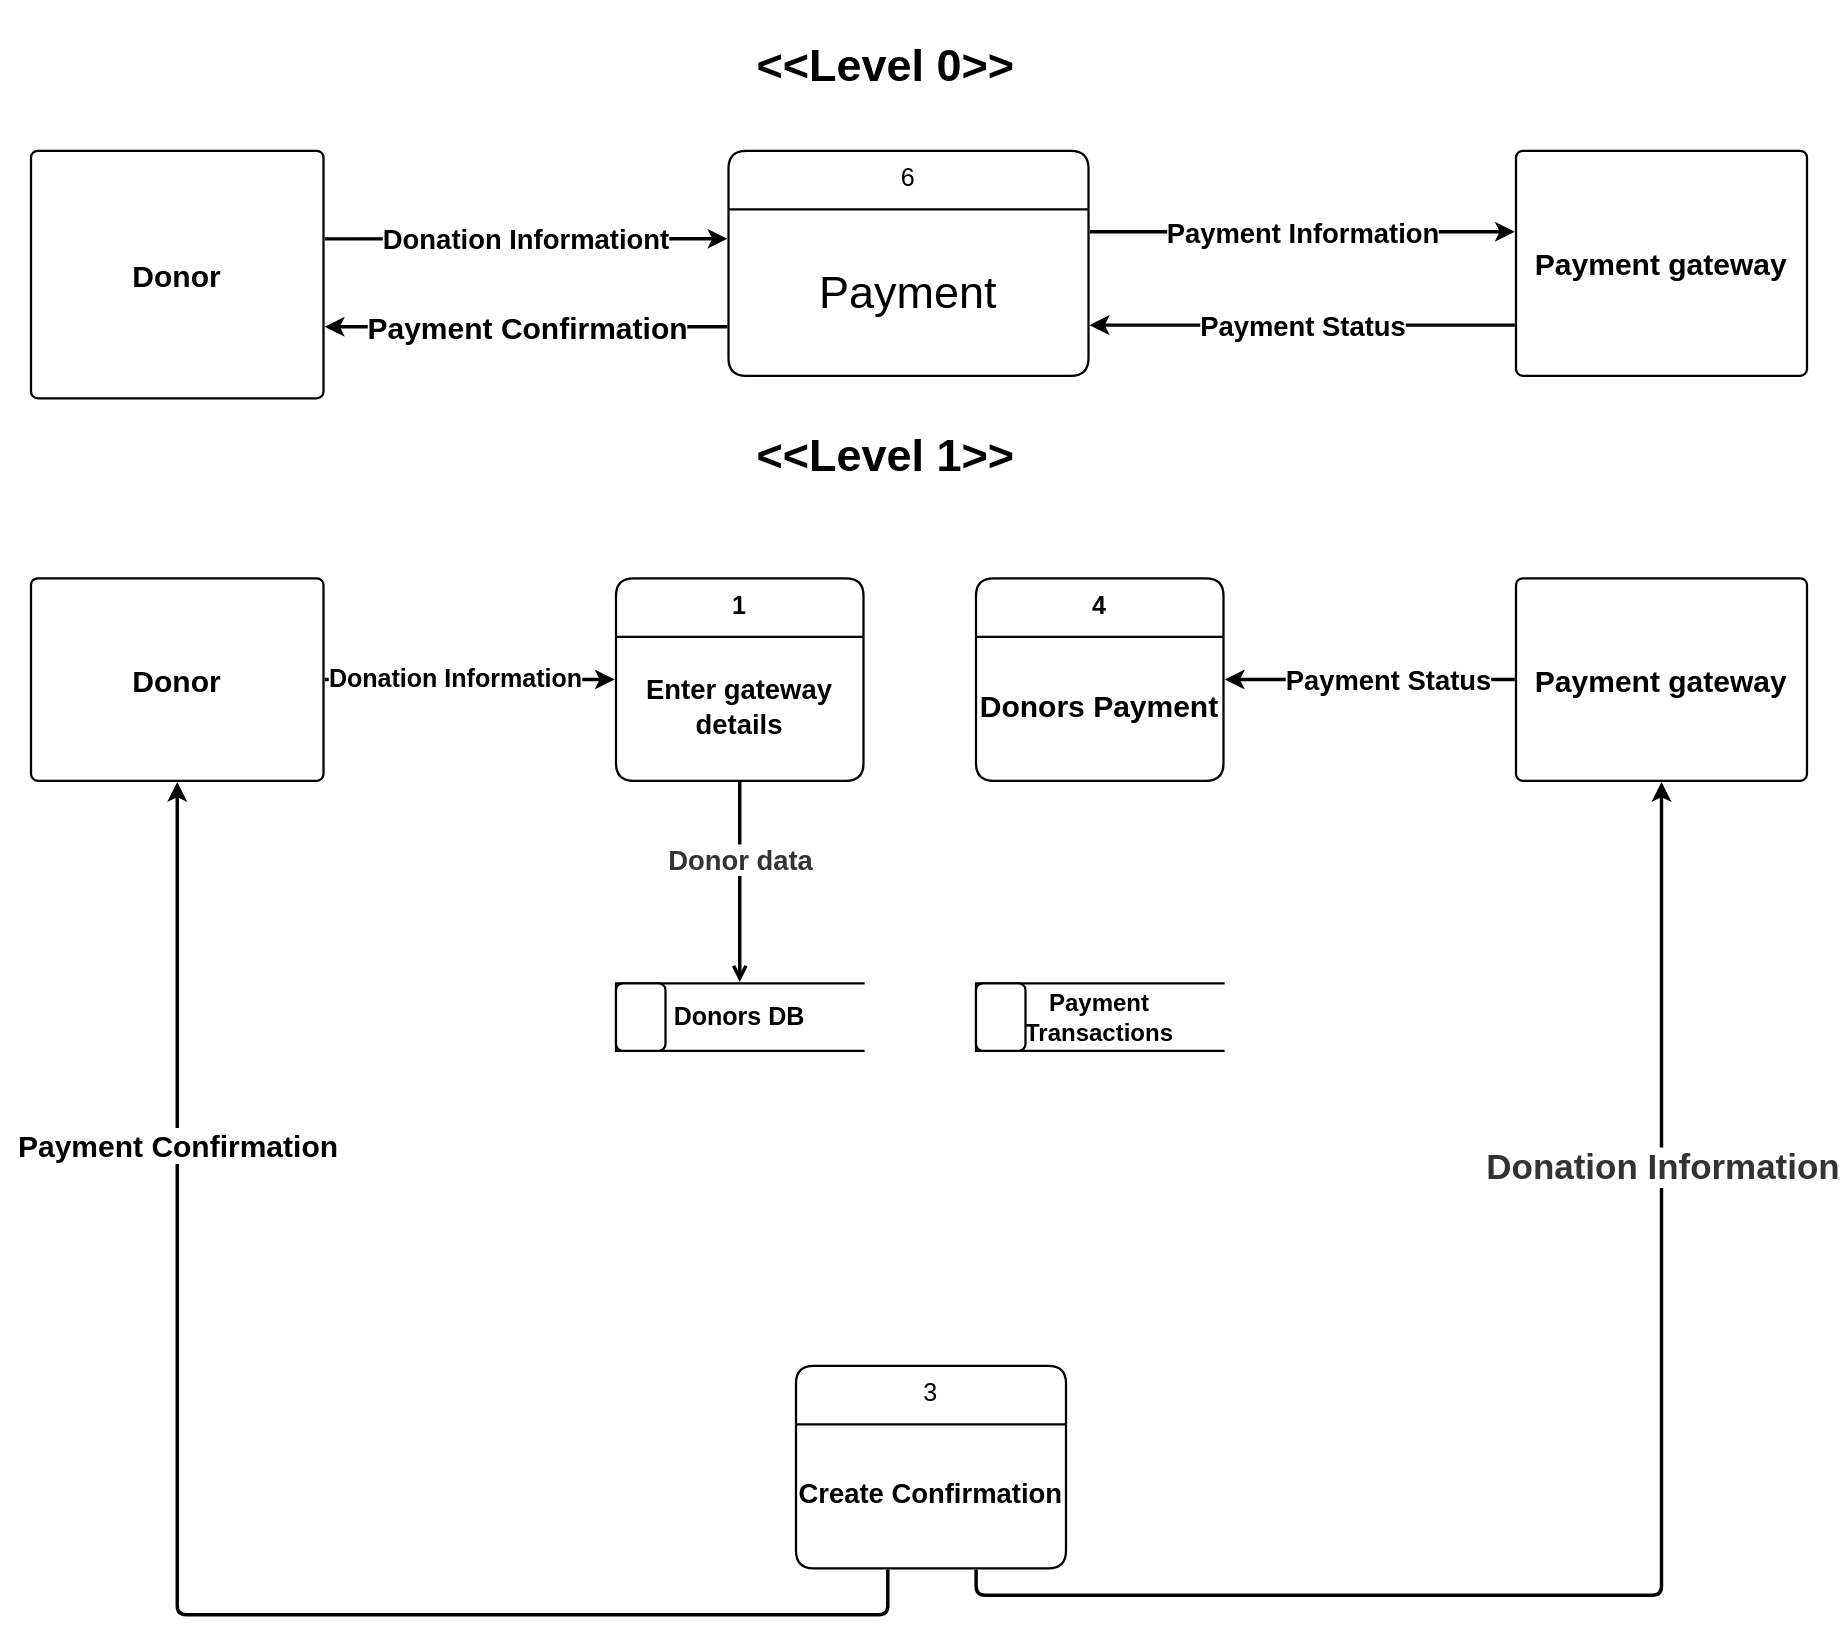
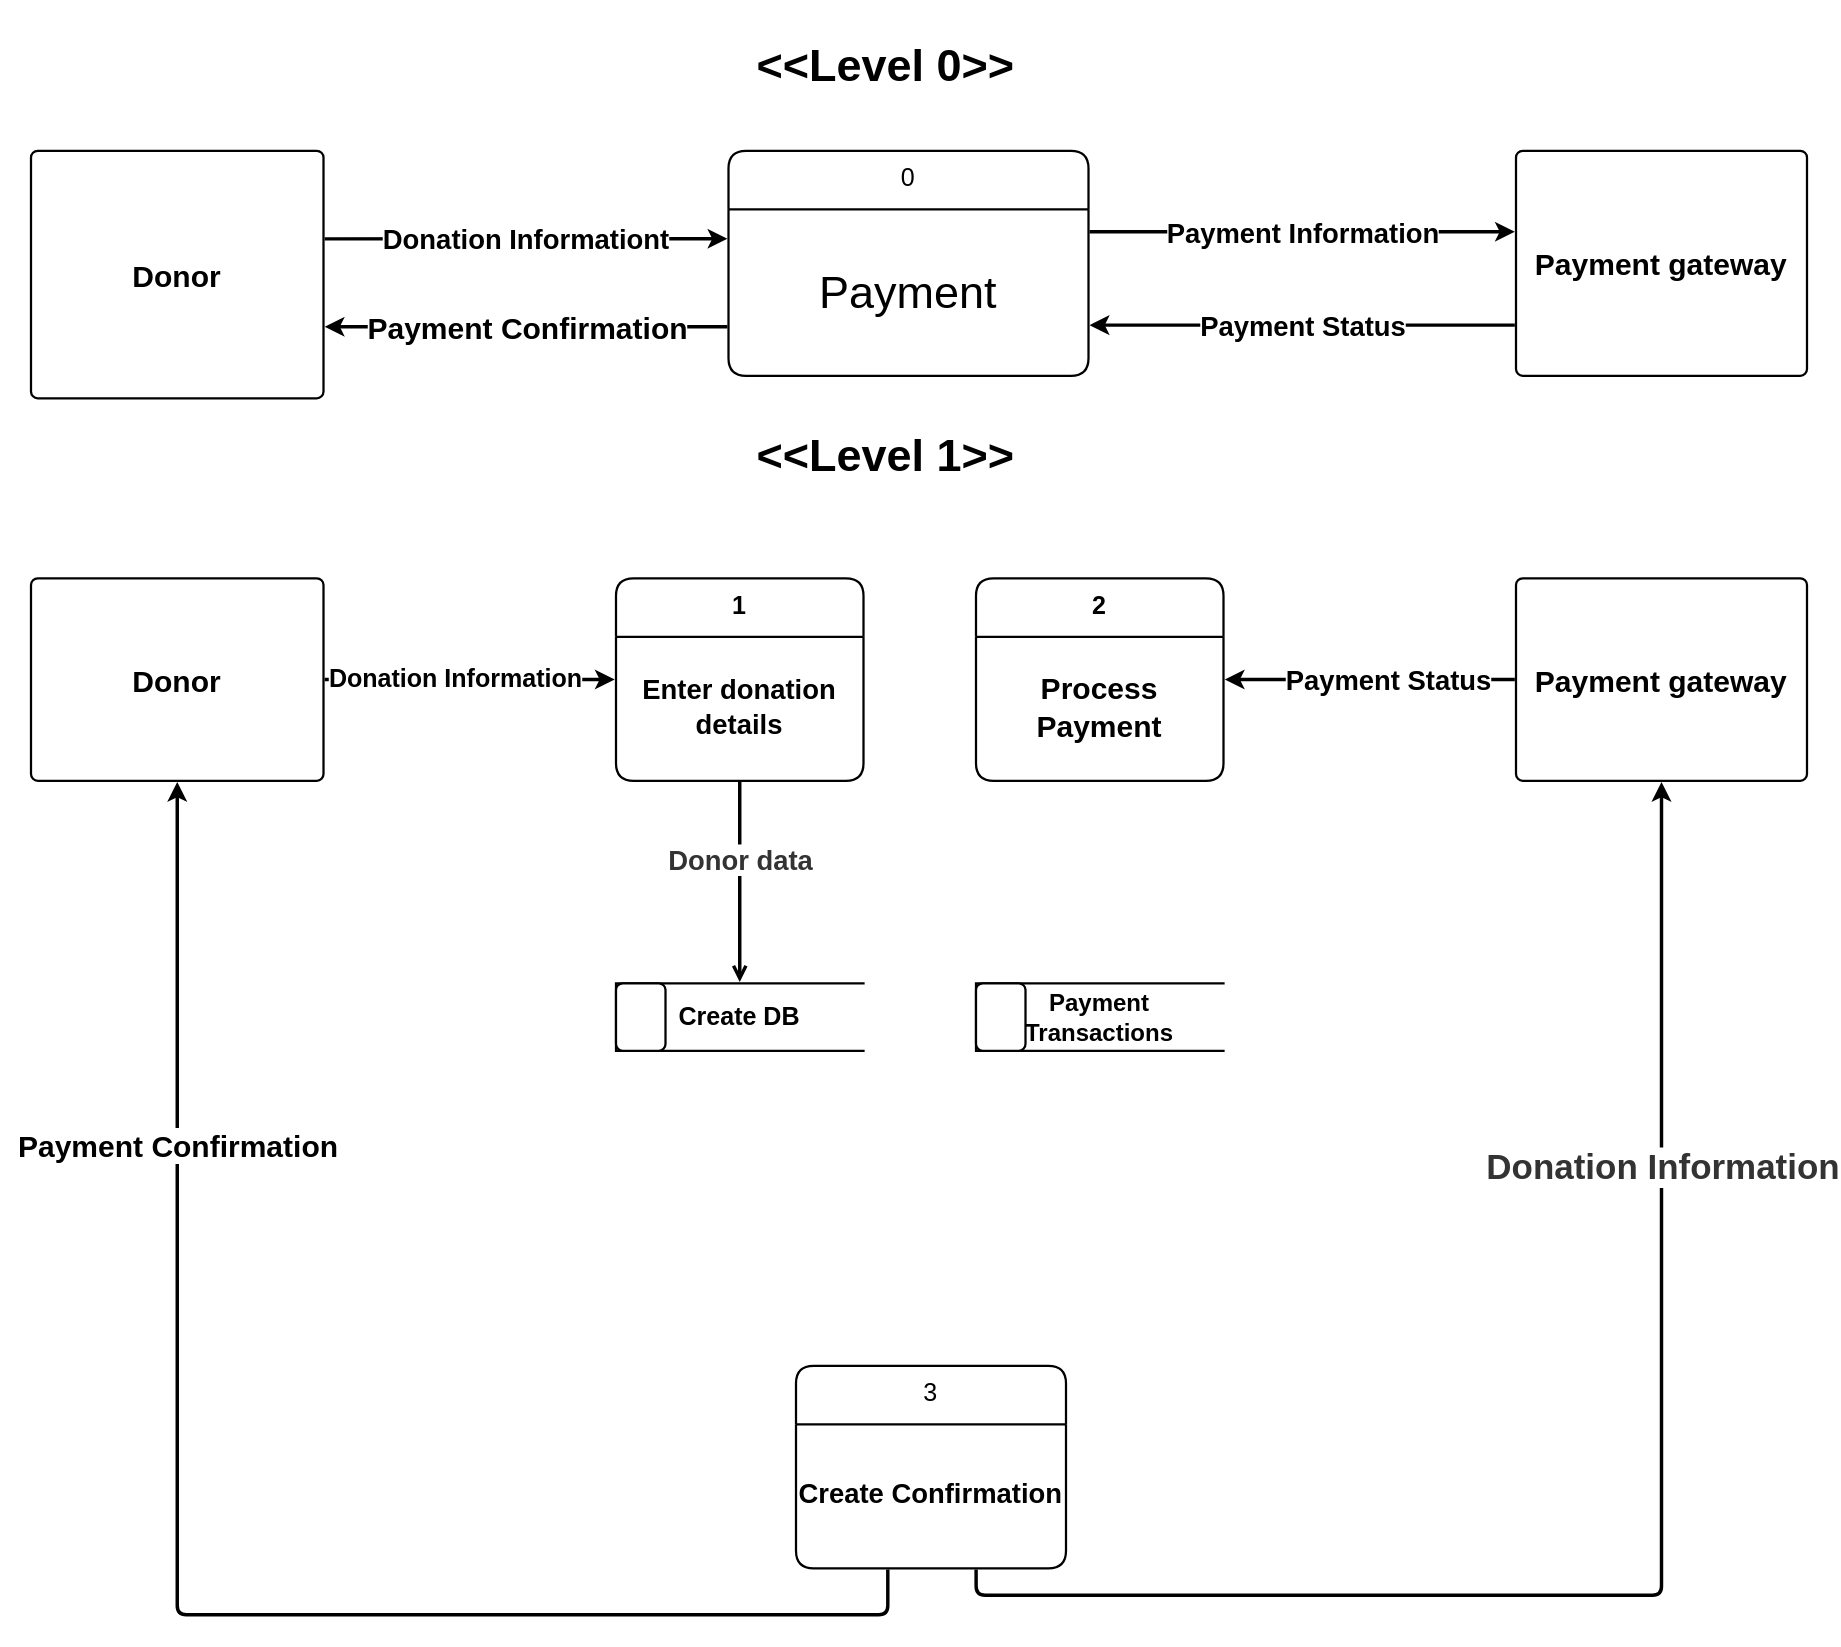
node "6": label "6" -> "0"
node "4": label "4" -> "2"
node "Enter gateway details": label "Enter gateway details" -> "Enter donation details"
node "Donors Payment": label "Donors Payment" -> "Process Payment"
node "Donors DB": label "Donors DB" -> "Create DB"
